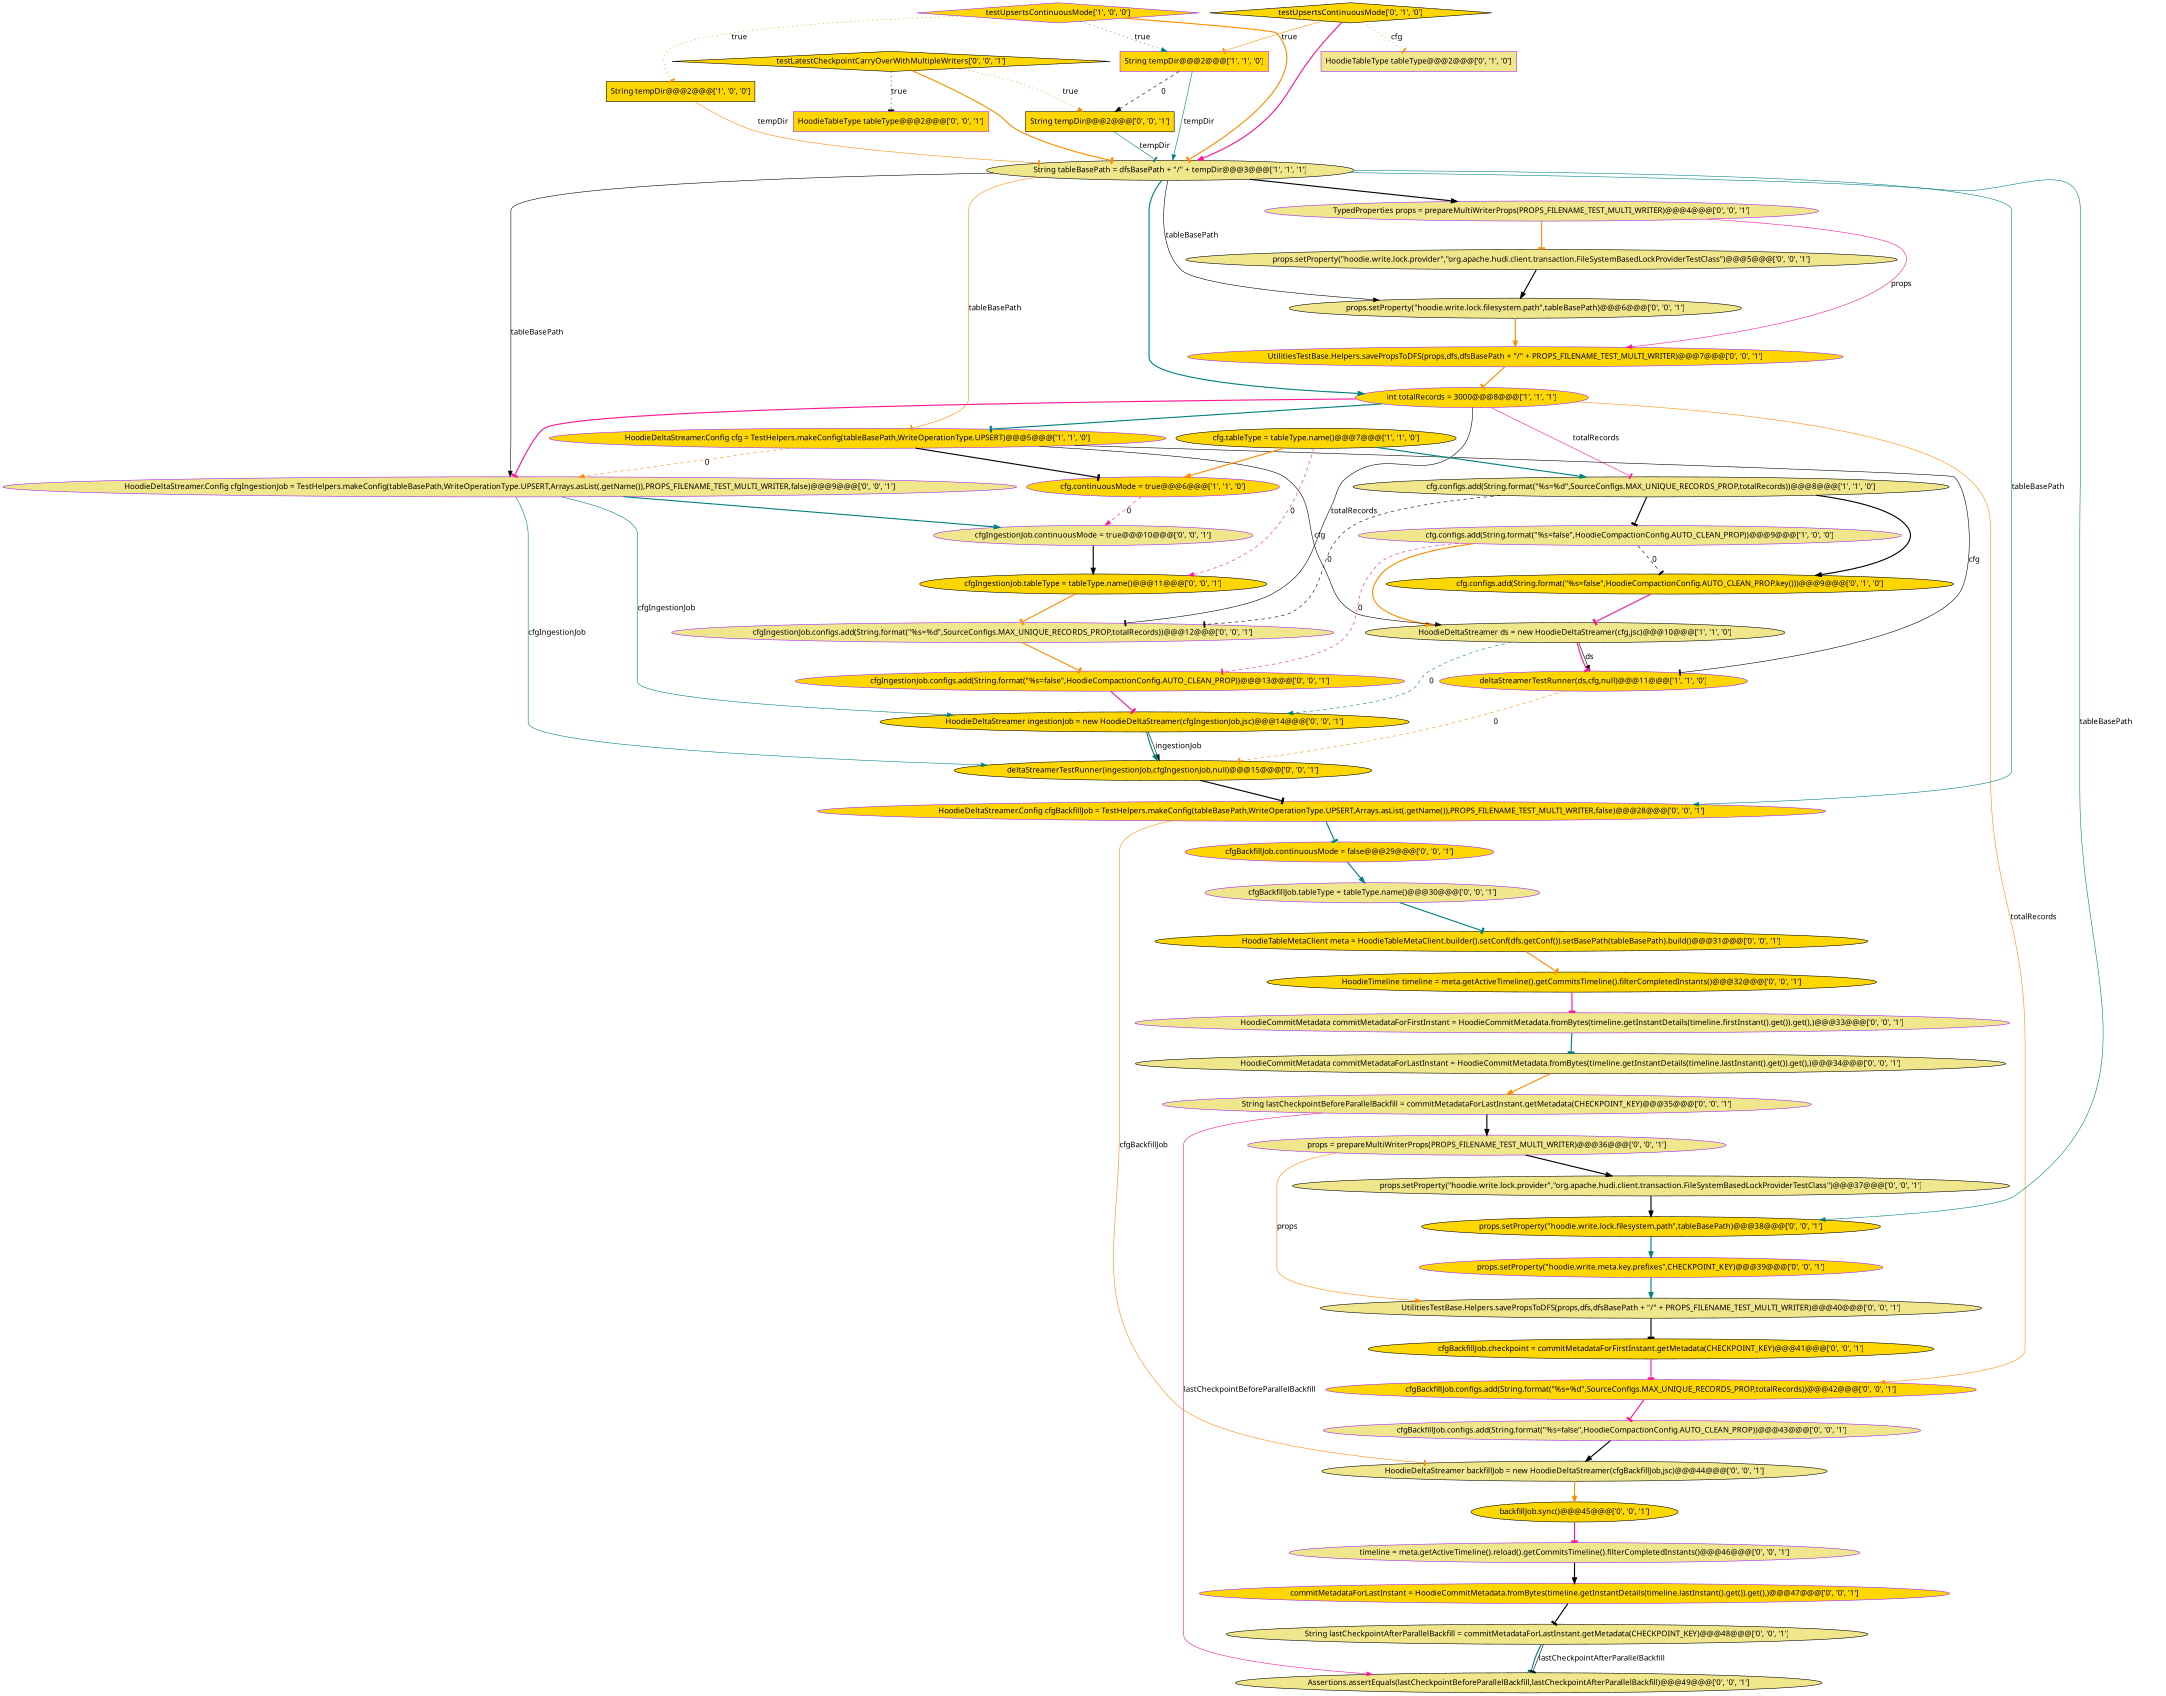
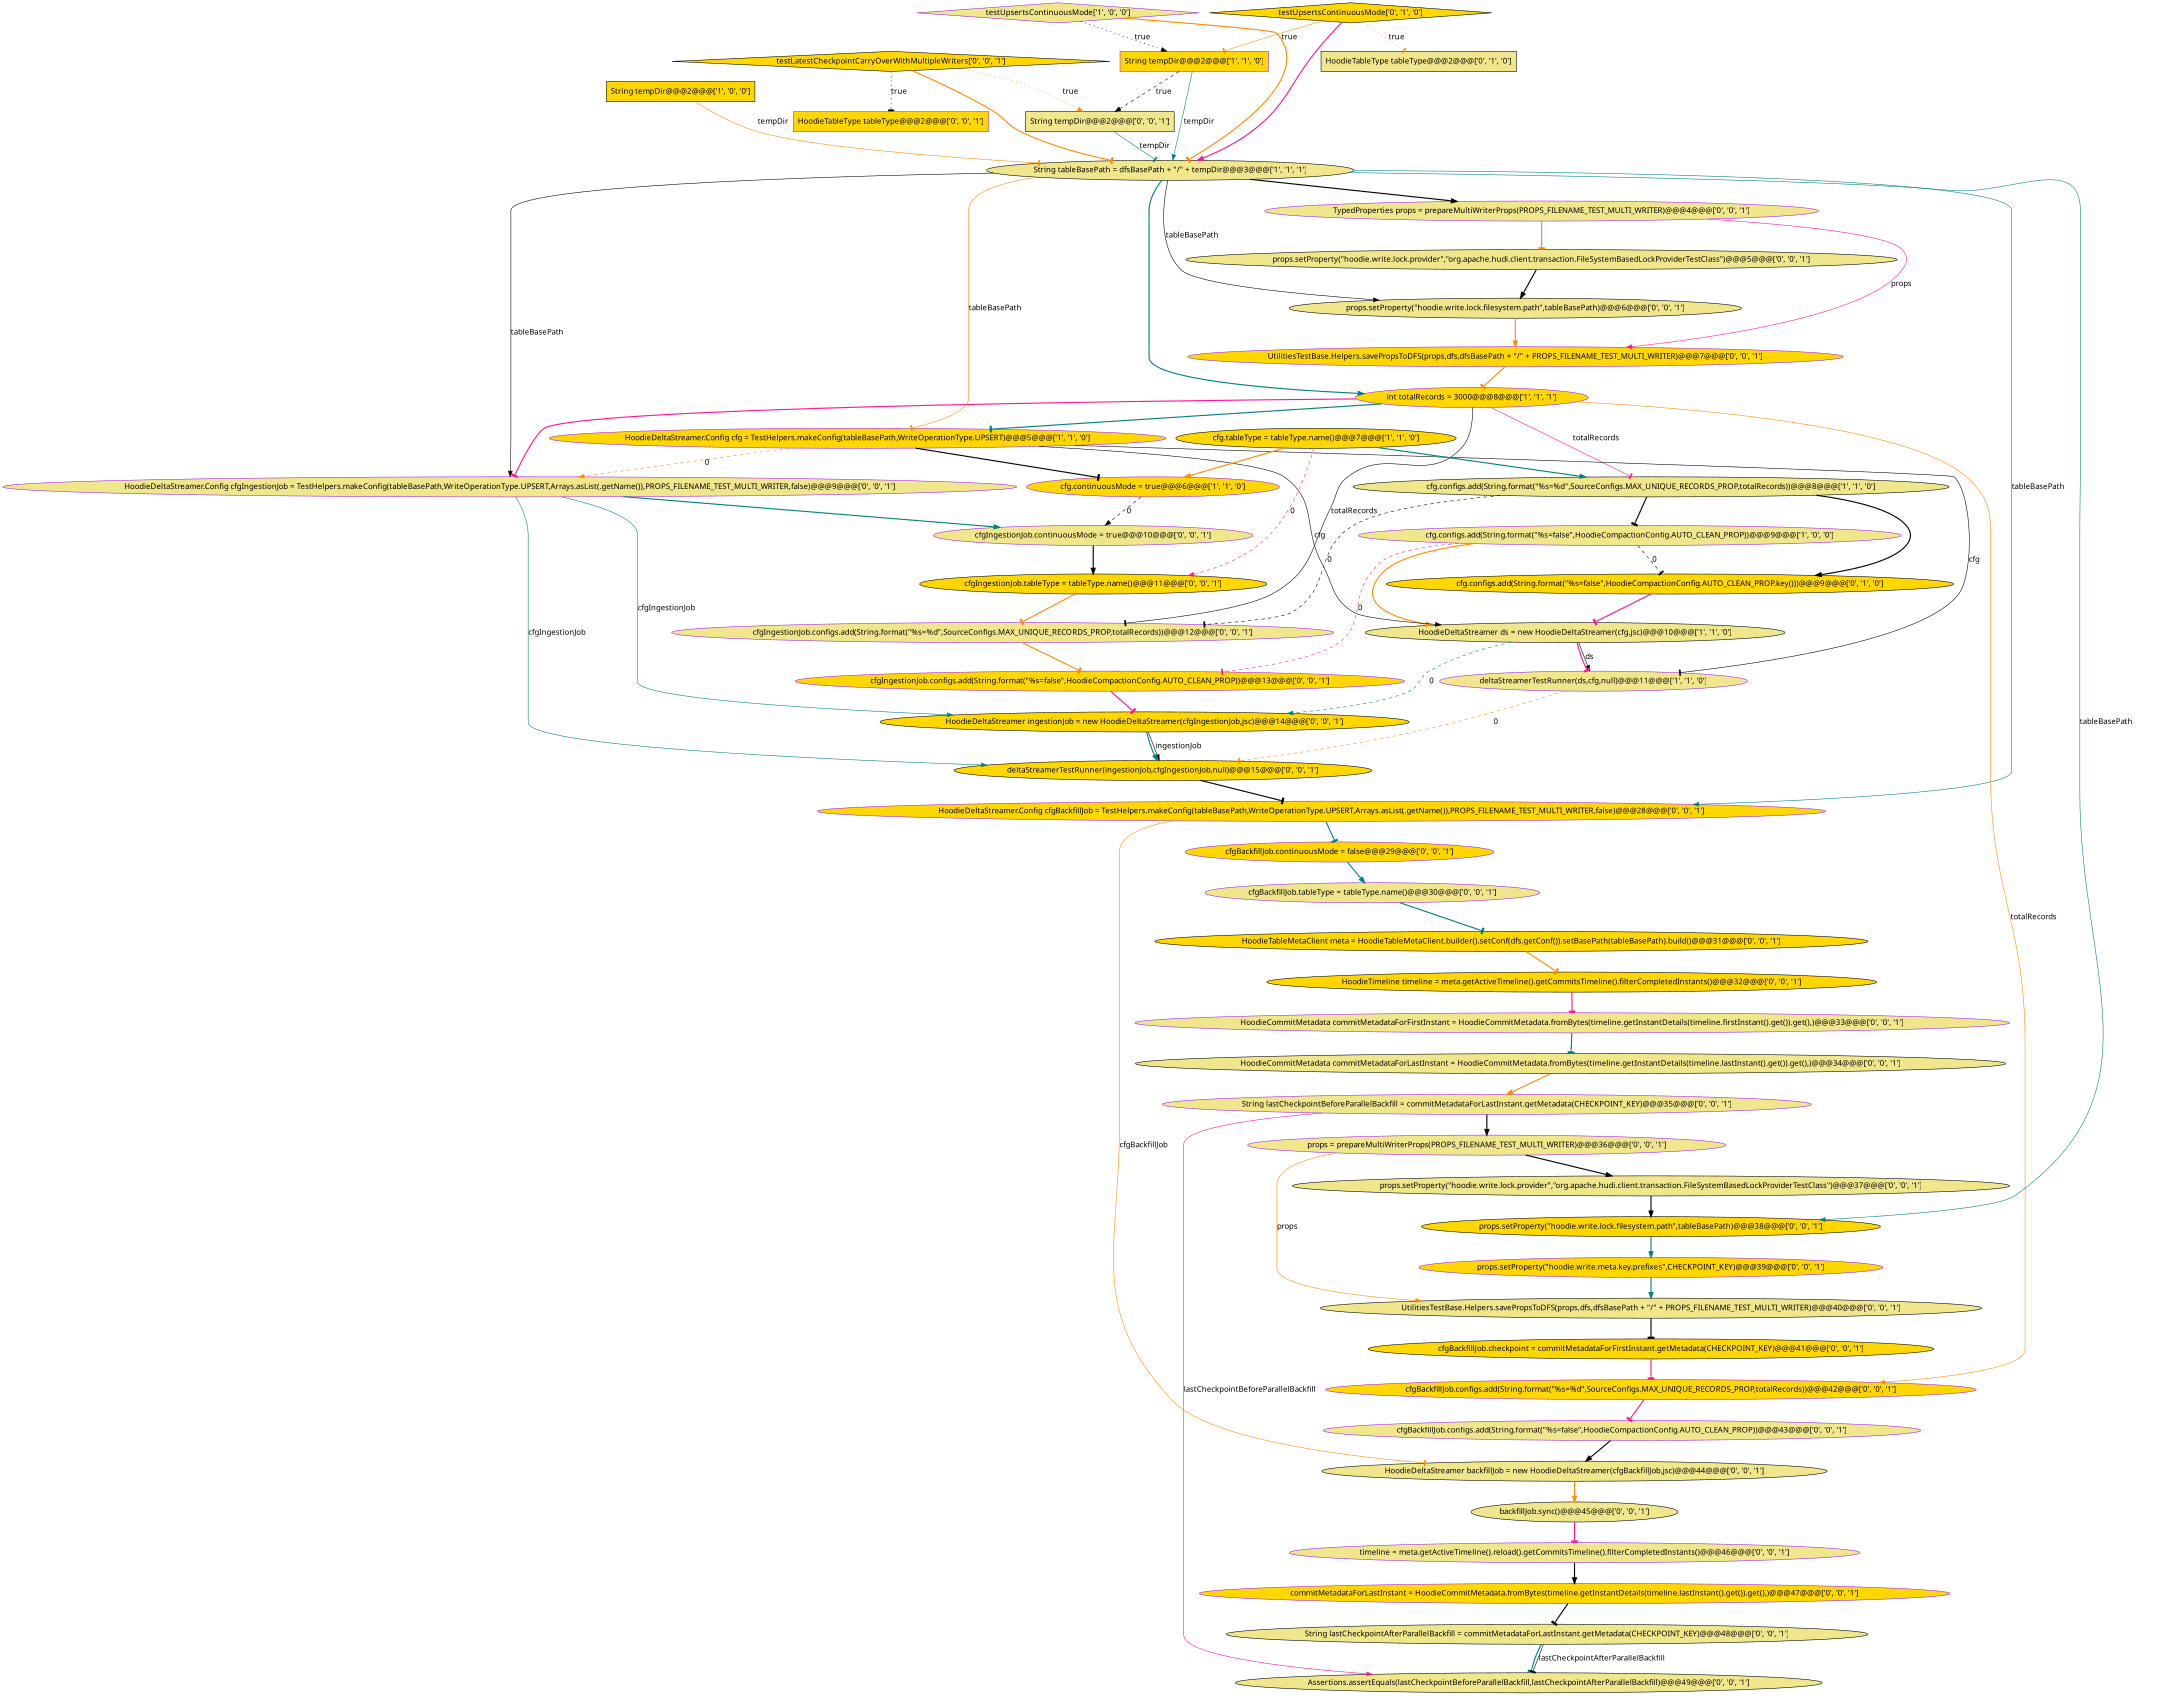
node "testUpsertsContinuousMode['1', '0', '0']": fillcolor gold -> khaki
edge "testUpsertsContinuousMode['1', '0', '0']" -> "String tempDir@@@2@@@['1', '0', '0']": removed, label "true"
edge "testUpsertsContinuousMode['1', '0', '0']" -> "String tempDir@@@2@@@['1', '1', '0']": color teal -> black
edge "testUpsertsContinuousMode['0', '1', '0']" -> "HoodieTableType tableType@@@2@@@['0', '1', '0']": label "cfg" -> "true"
node "HoodieTableType tableType@@@2@@@['0', '1', '0']": color purple -> black
edge "String tempDir@@@2@@@['1', '1', '0']" -> "String tempDir@@@2@@@['0', '0', '1']": label "0" -> "true"
node "String tempDir@@@2@@@['0', '0', '1']": fillcolor gold -> khaki
edge "cfg.continuousMode = true@@@6@@@['1', '1', '0']" -> "cfgIngestionJob.continuousMode = true@@@10@@@['0', '0', '1']": color deeppink -> black
node "deltaStreamerTestRunner(ds,cfg,null)@@@11@@@['1', '1', '0']": fillcolor gold -> khaki
node "backfillJob.sync()@@@45@@@['0', '0', '1']": fillcolor gold -> khaki
